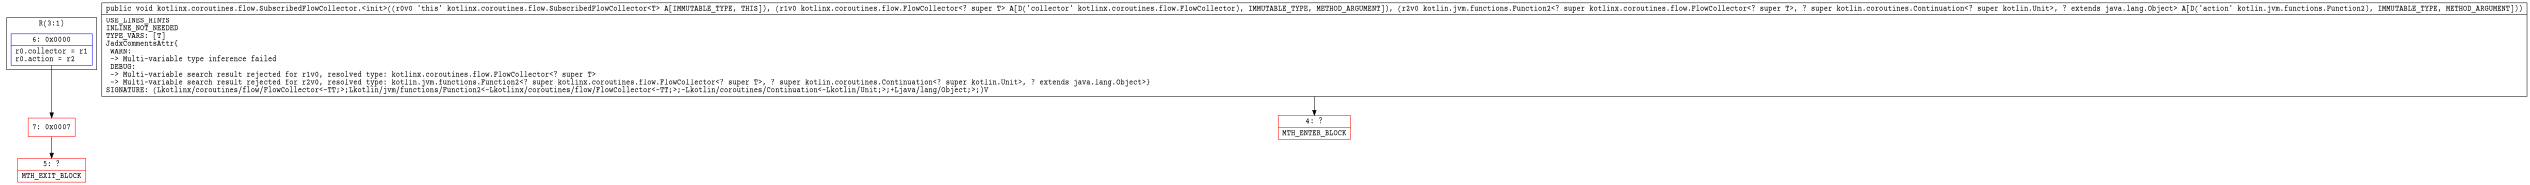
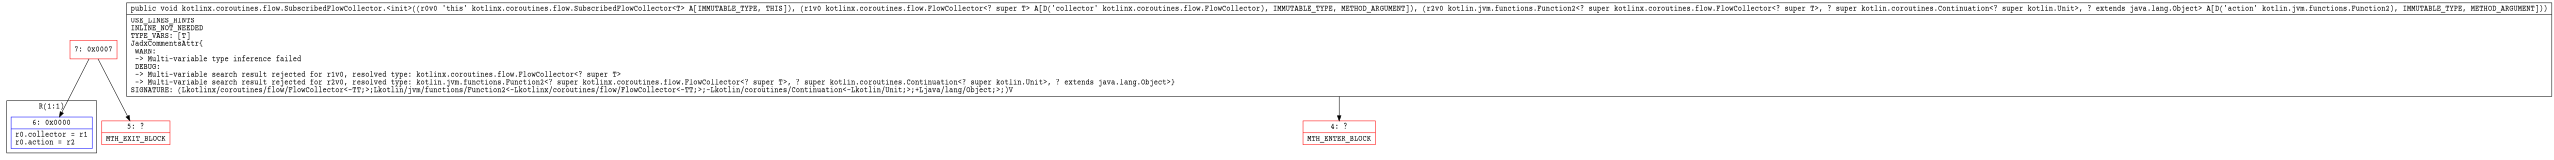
cluster "R(3:1)": label "R(3:1)" -> "R(1:1)"
edge "6: 0x0000" -> "7: 0x0007": reversed
